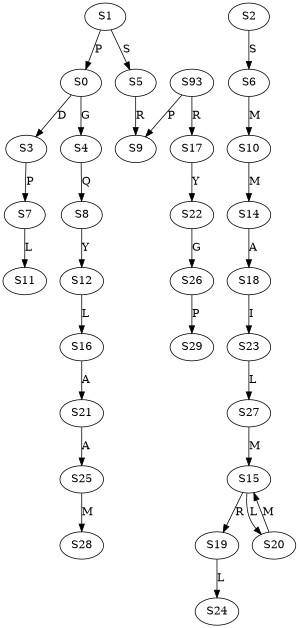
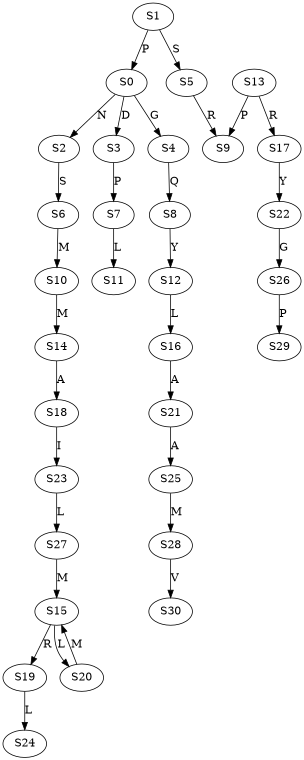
node "S93": label "S93" -> "S13"
edge "S0" -> "S2": added, label "N"
node "S30": added
